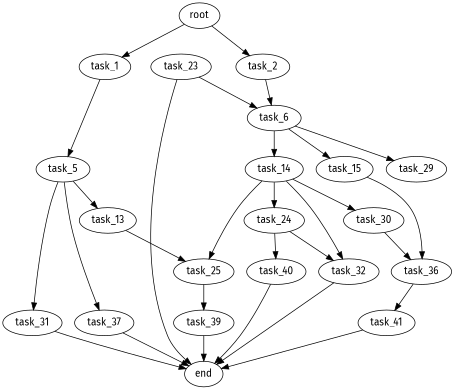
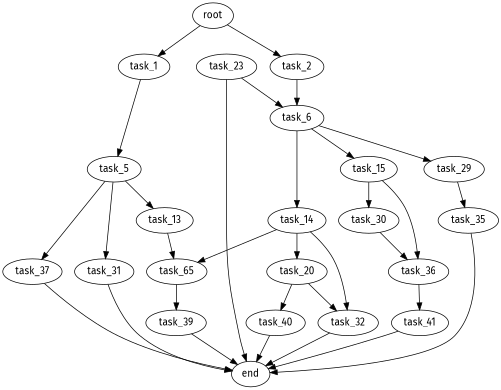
edge "task_14" -> "task_30": now "task_15" -> "task_30"
node "task_24": label "task_24" -> "task_20"
node "task_35": added
node "task_25": label "task_25" -> "task_65"
